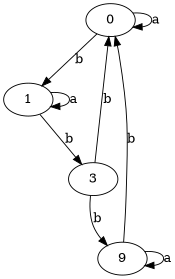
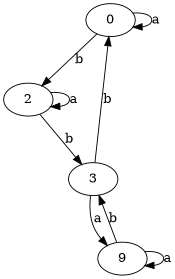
node "1": label "1" -> "2"
edge "9" -> "0": now "9" -> "3"
edge "3" -> "9": label "b" -> "a"
